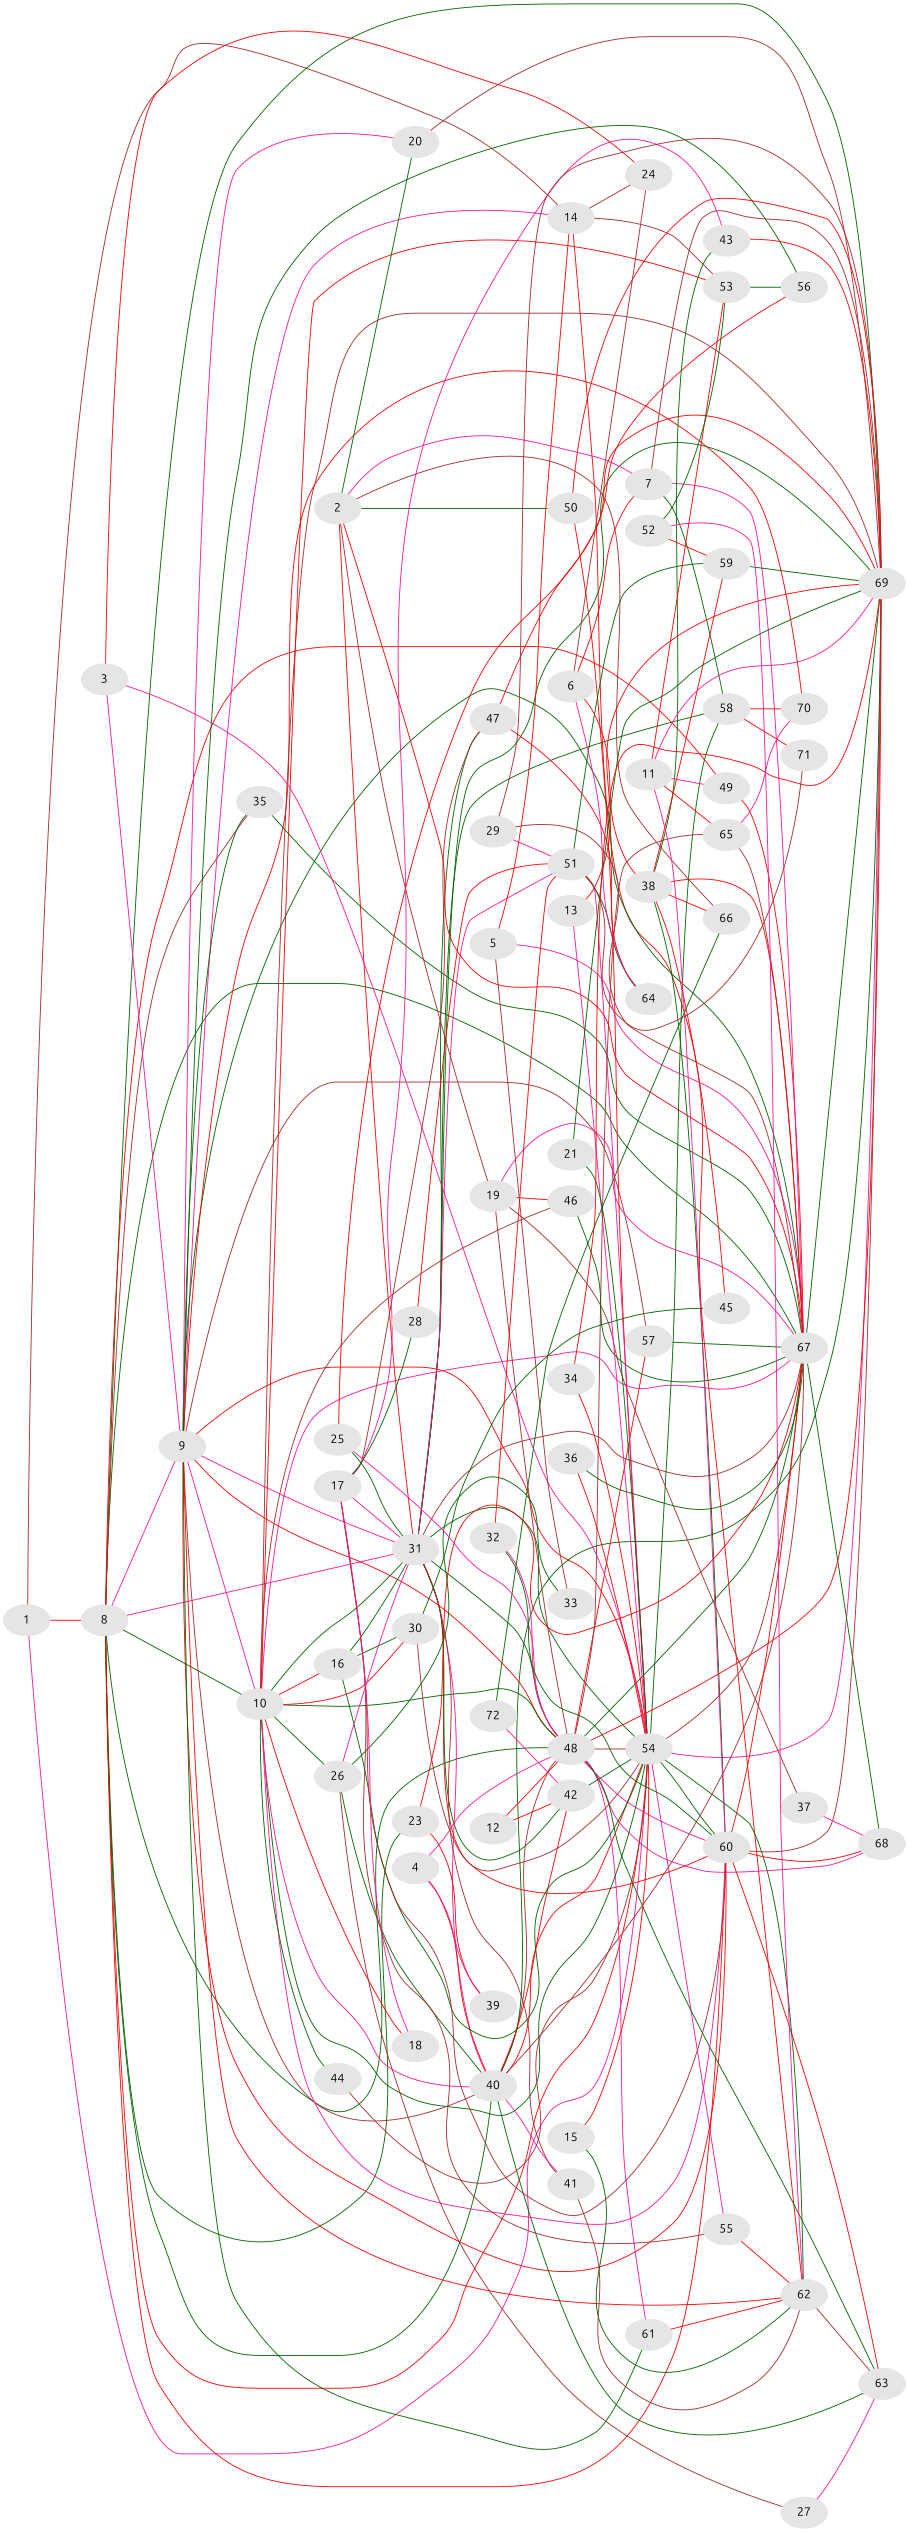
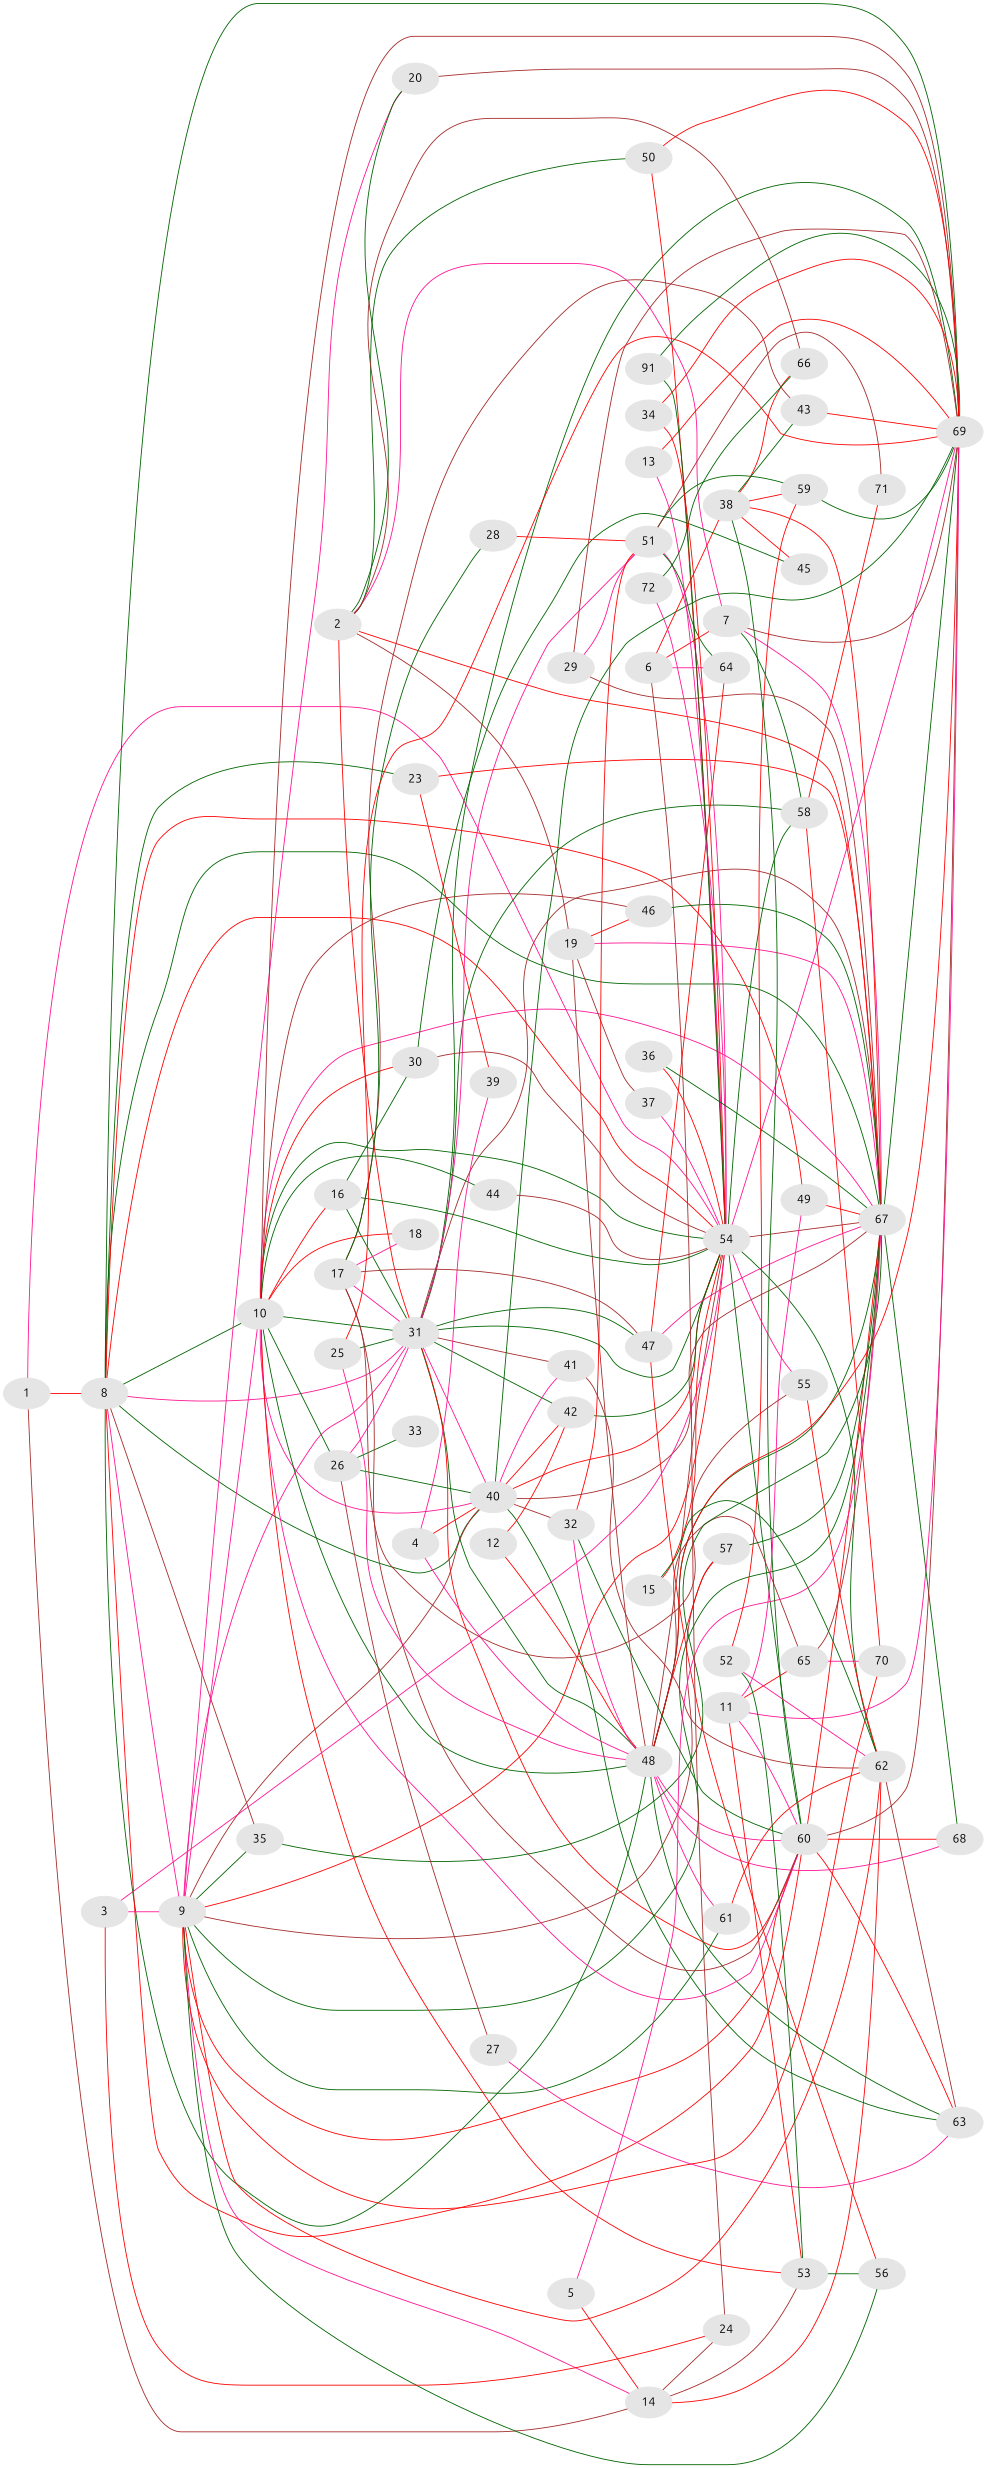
edge "43" -- "17": color deeppink -> brown
node "21": label "21" -> "91"
edge "67" -- "47": added
edge "5" -- "33": removed
edge "9" -- "48": removed
edge "72" -- "42": now "72" -- "54"
edge "37" -- "68": now "37" -- "54"
edge "48" -- "40": now "32" -- "40"
